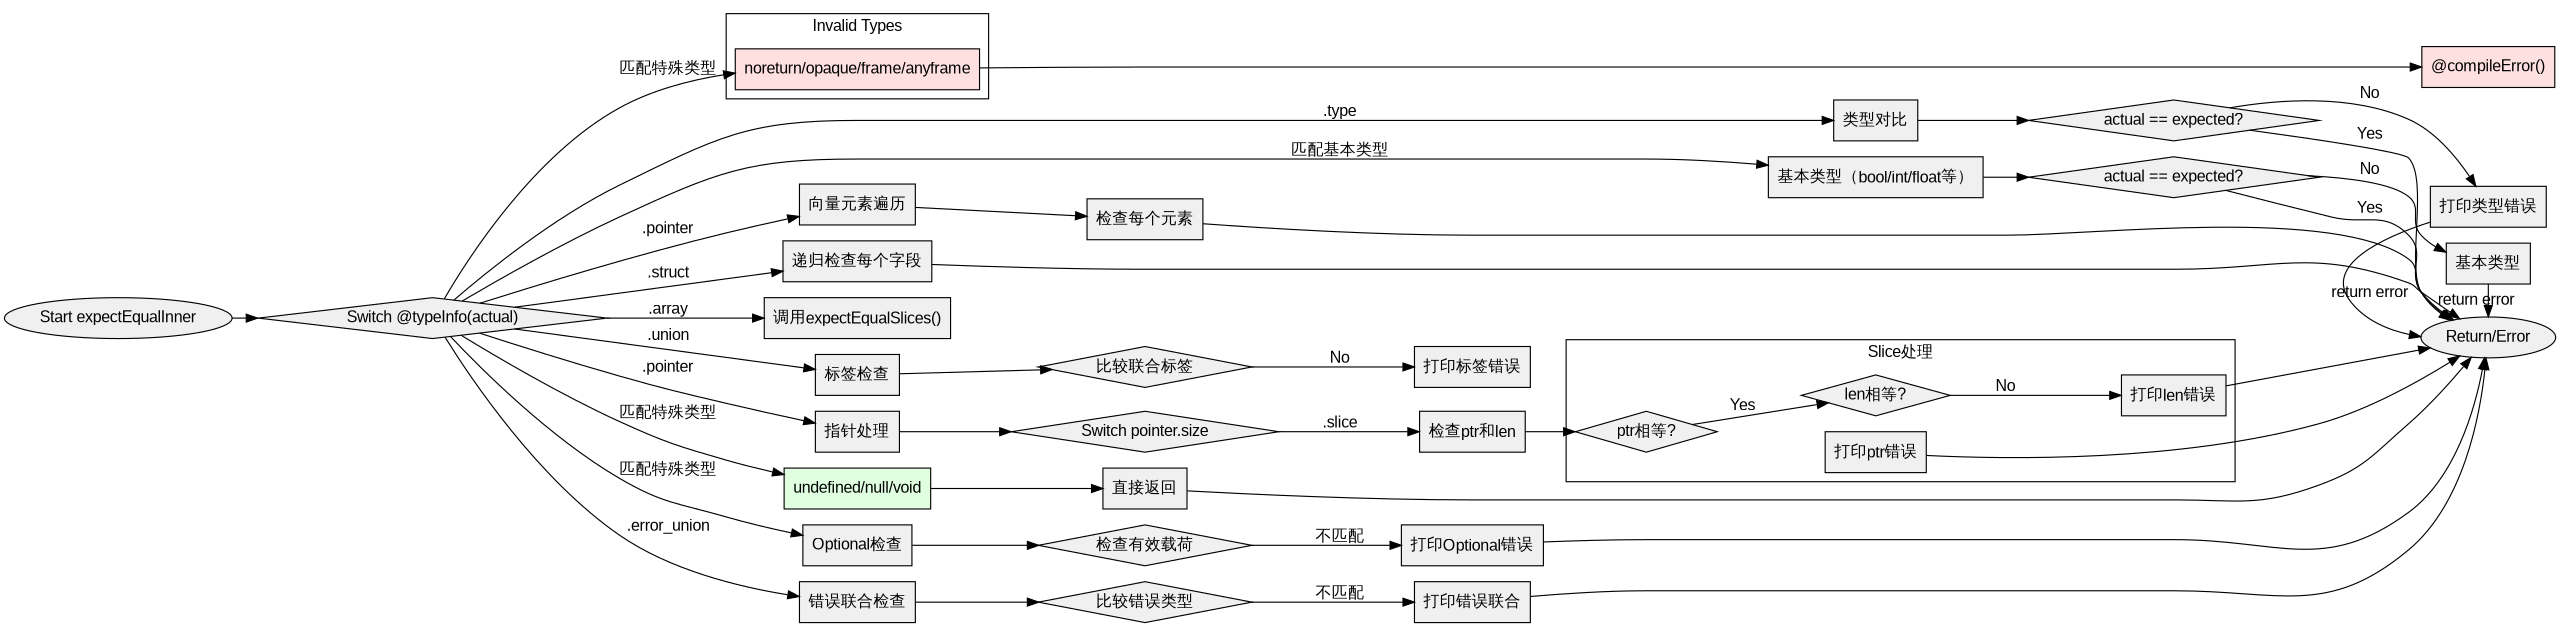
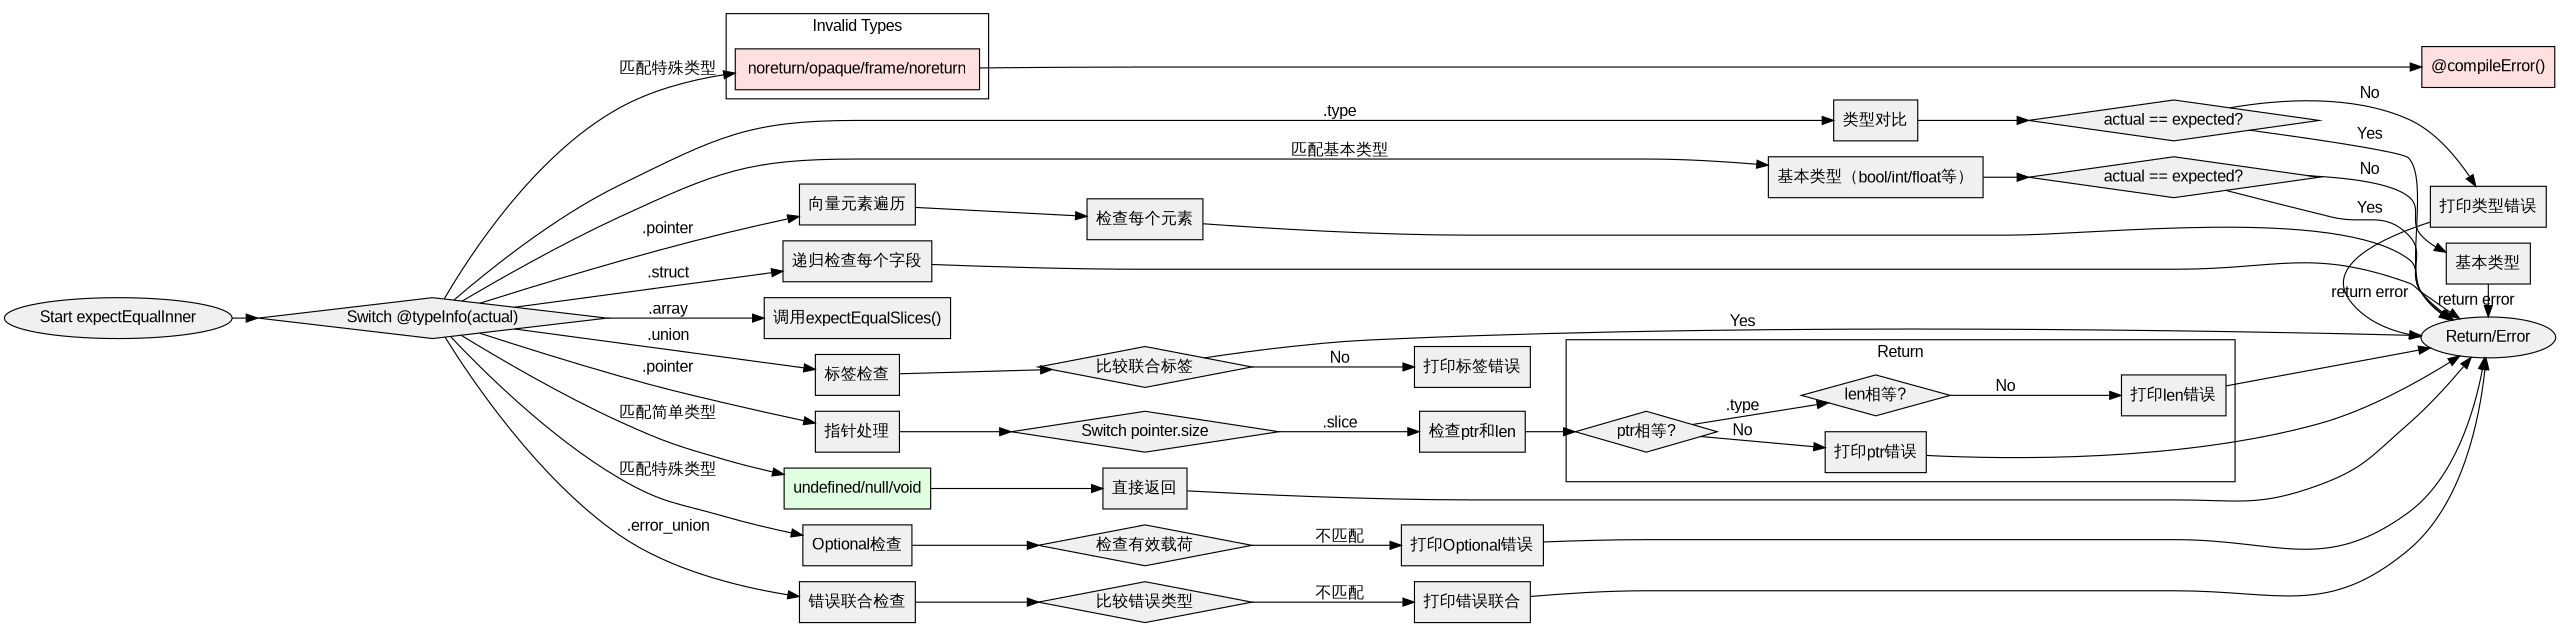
node "noreturn/opaque/frame/anyframe": label "noreturn/opaque/frame/anyframe" -> "noreturn/opaque/frame/noreturn"
edge "比较联合标签" -> "Return/Error": added, label "Yes"
cluster "Slice处理": label "Slice处理" -> "Return"
edge "ptr相等?" -> "len相等?": label "Yes" -> ".type"
edge "Switch @typeInfo(actual)" -> "undefined/null/void": label "匹配特殊类型" -> "匹配简单类型"
edge "ptr相等?" -> "打印ptr错误": added, label "No"
